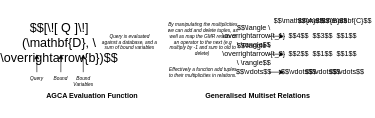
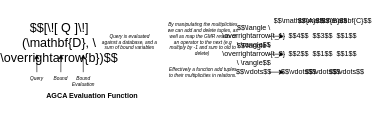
node "Bound Variables": label "Bound Variables" -> "Bound Evaluation"
node "Generalised Multiset Relations": removed
